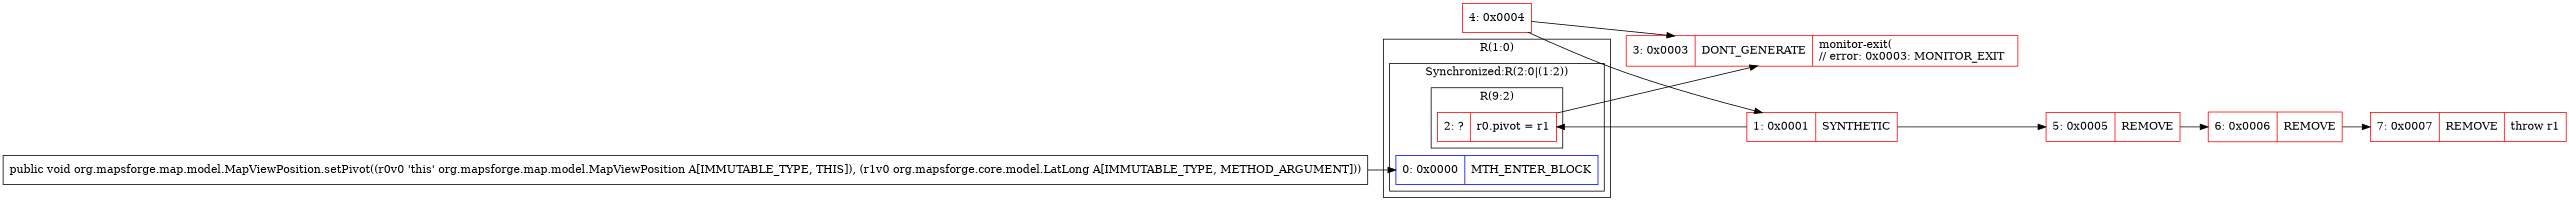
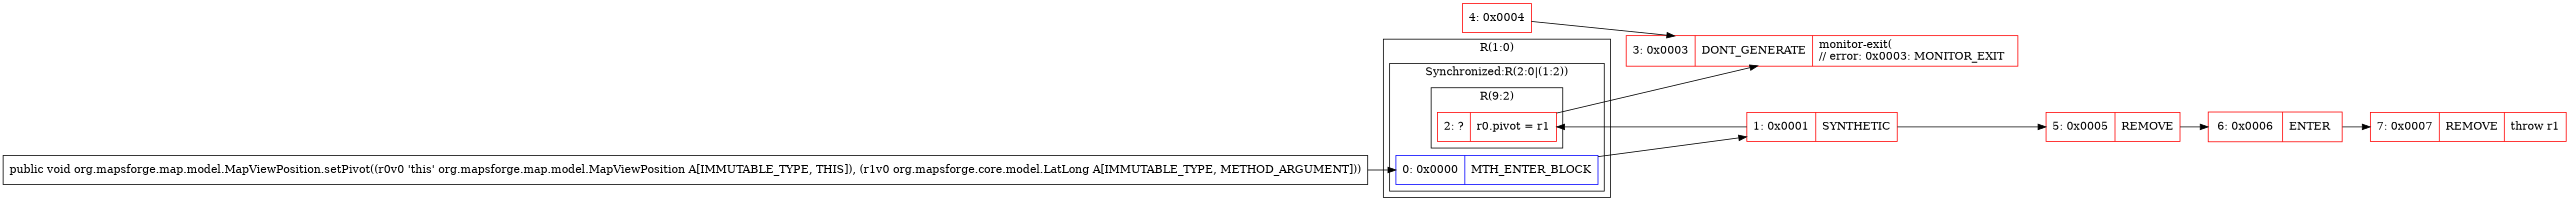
edge "4: 0x0004" -> "1: 0x0001": now "0: 0x0000" -> "1: 0x0001"
node "6: 0x0006": text "REMOVE" -> "ENTER"
